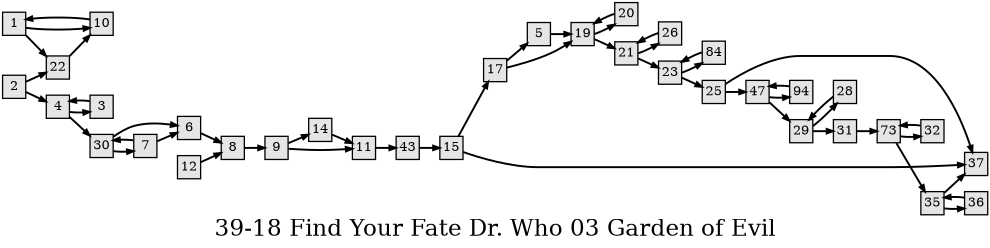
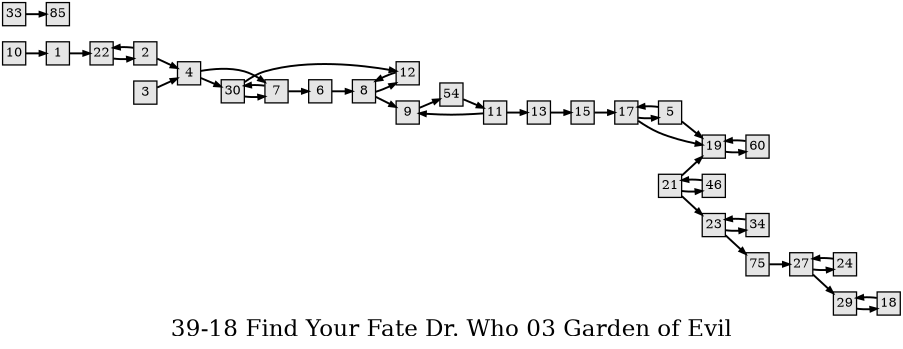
node "20": label "20" -> "60"
edge "1" -> "10": removed
node "26": label "26" -> "46"
edge "19" -> "21": reversed
edge "22" -> "10": now "22" -> "2"
node "84": label "84" -> "34"
edge "8" -> "12": added
node "25": label "25" -> "75"
node "47": label "47" -> "27"
node "94": label "94" -> "24"
node "28": label "28" -> "18"
edge "5" -> "17": added
edge "4" -> "3": now "4" -> "7"
edge "30" -> "6": now "30" -> "12"
node "14": label "14" -> "54"
node "31": removed
node "73": label "73" -> "33"
node "32": removed
node "43": label "43" -> "13"
edge "9" -> "11": reversed
node "37": removed
node "35": label "35" -> "85"
node "36": removed
